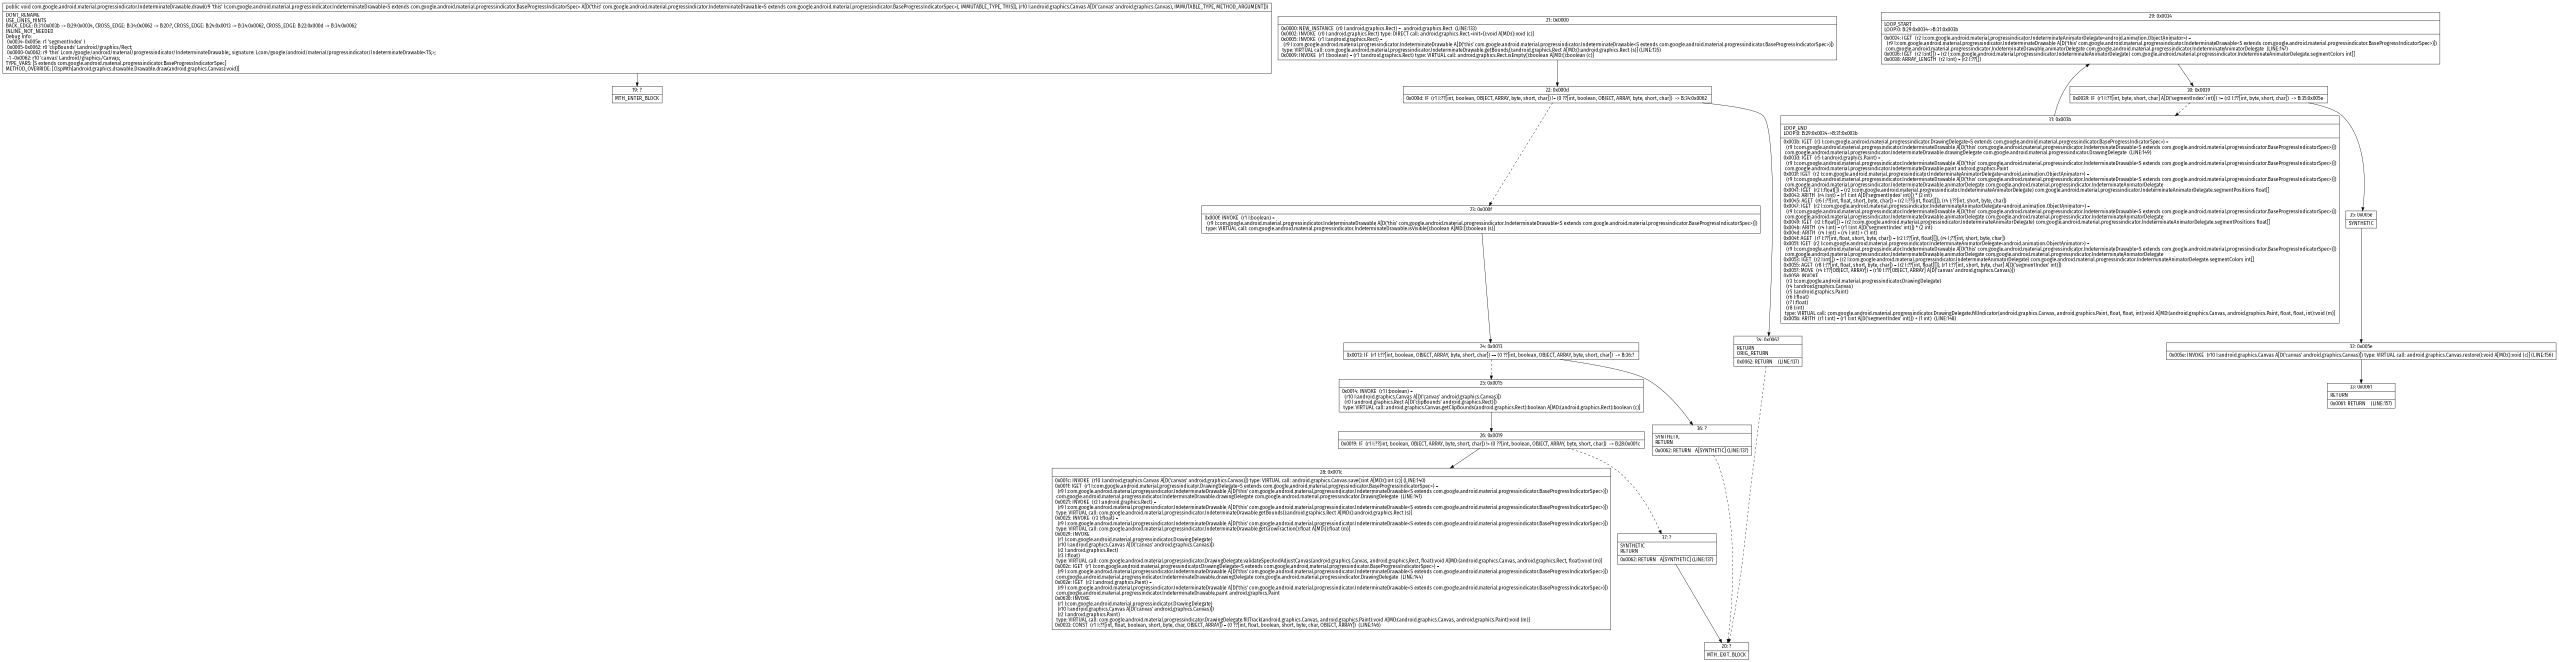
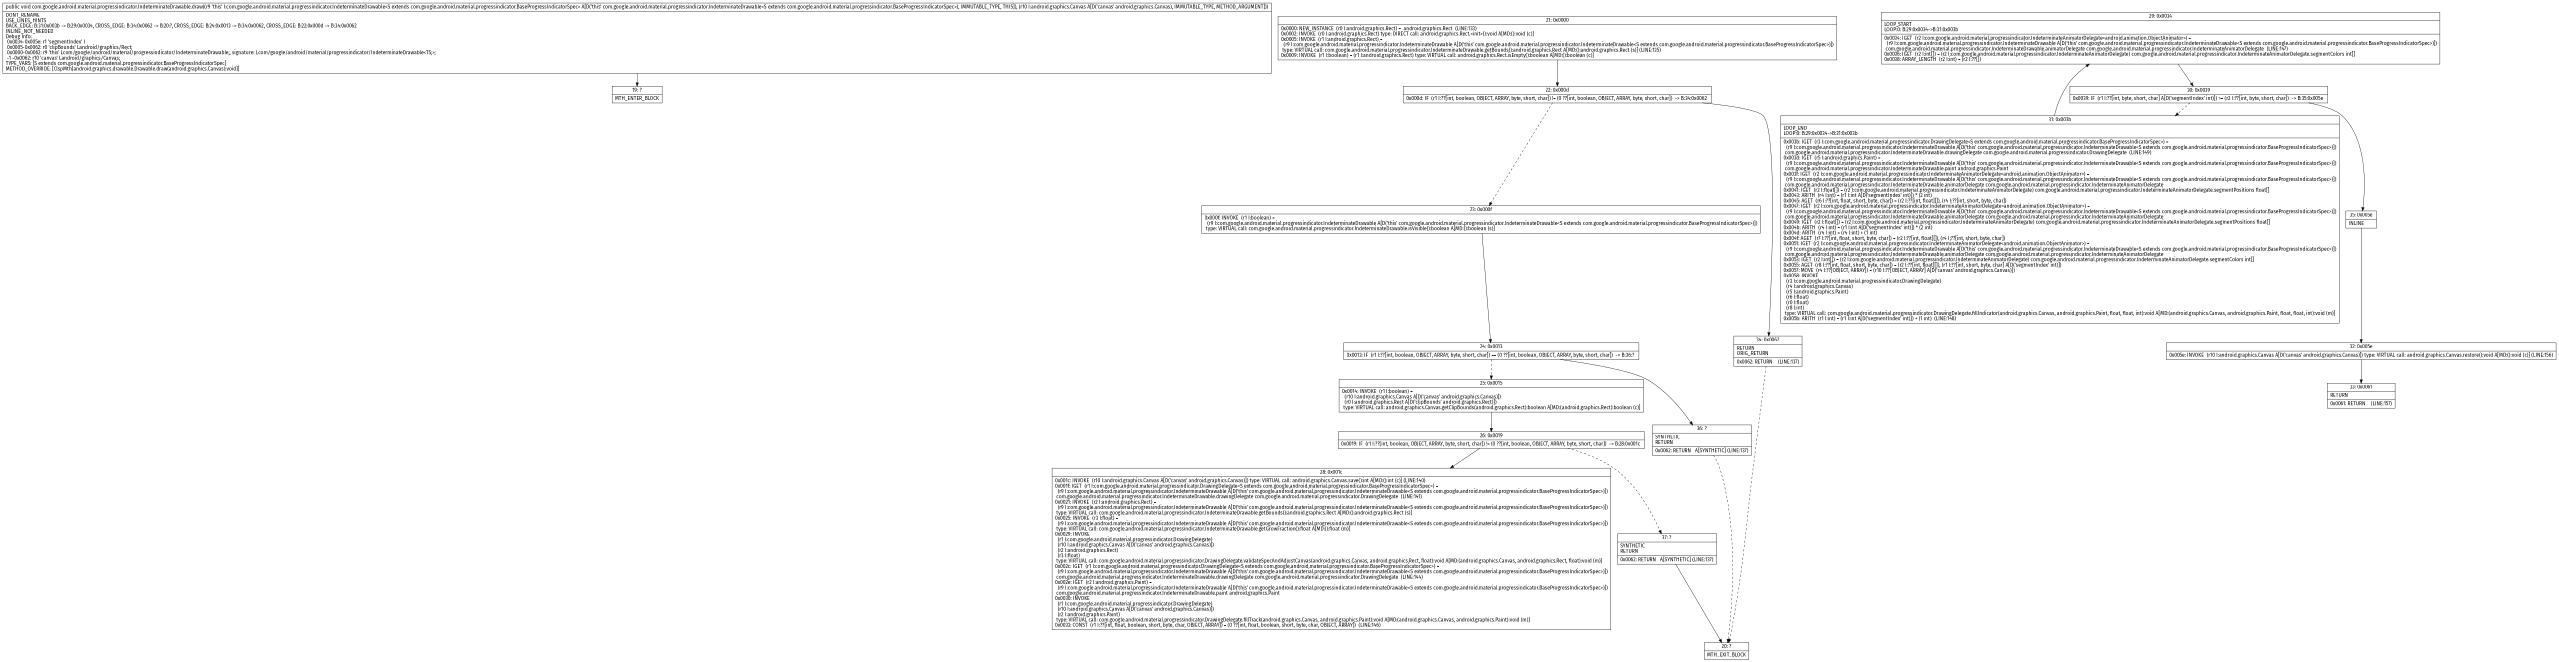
node "35: 0x005e": text "SYNTHETIC" -> "INLINE"
node "31: 0x003b": text "(r7 I:float)" -> "(r0 I:float)"
node "28: 0x001c": text "0x0630: INVOKE" -> "0x0030: INVOKE"
